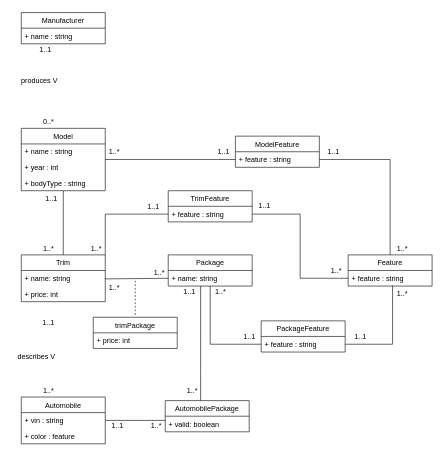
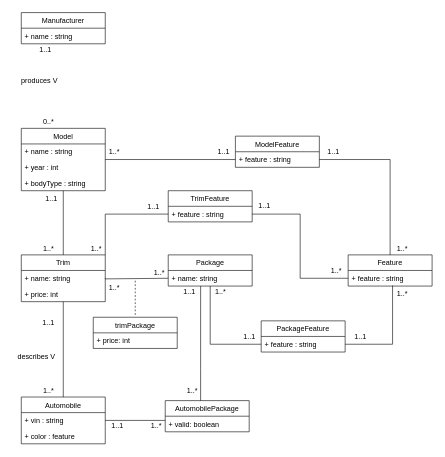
edge "Trim" -- "Automobile": added
